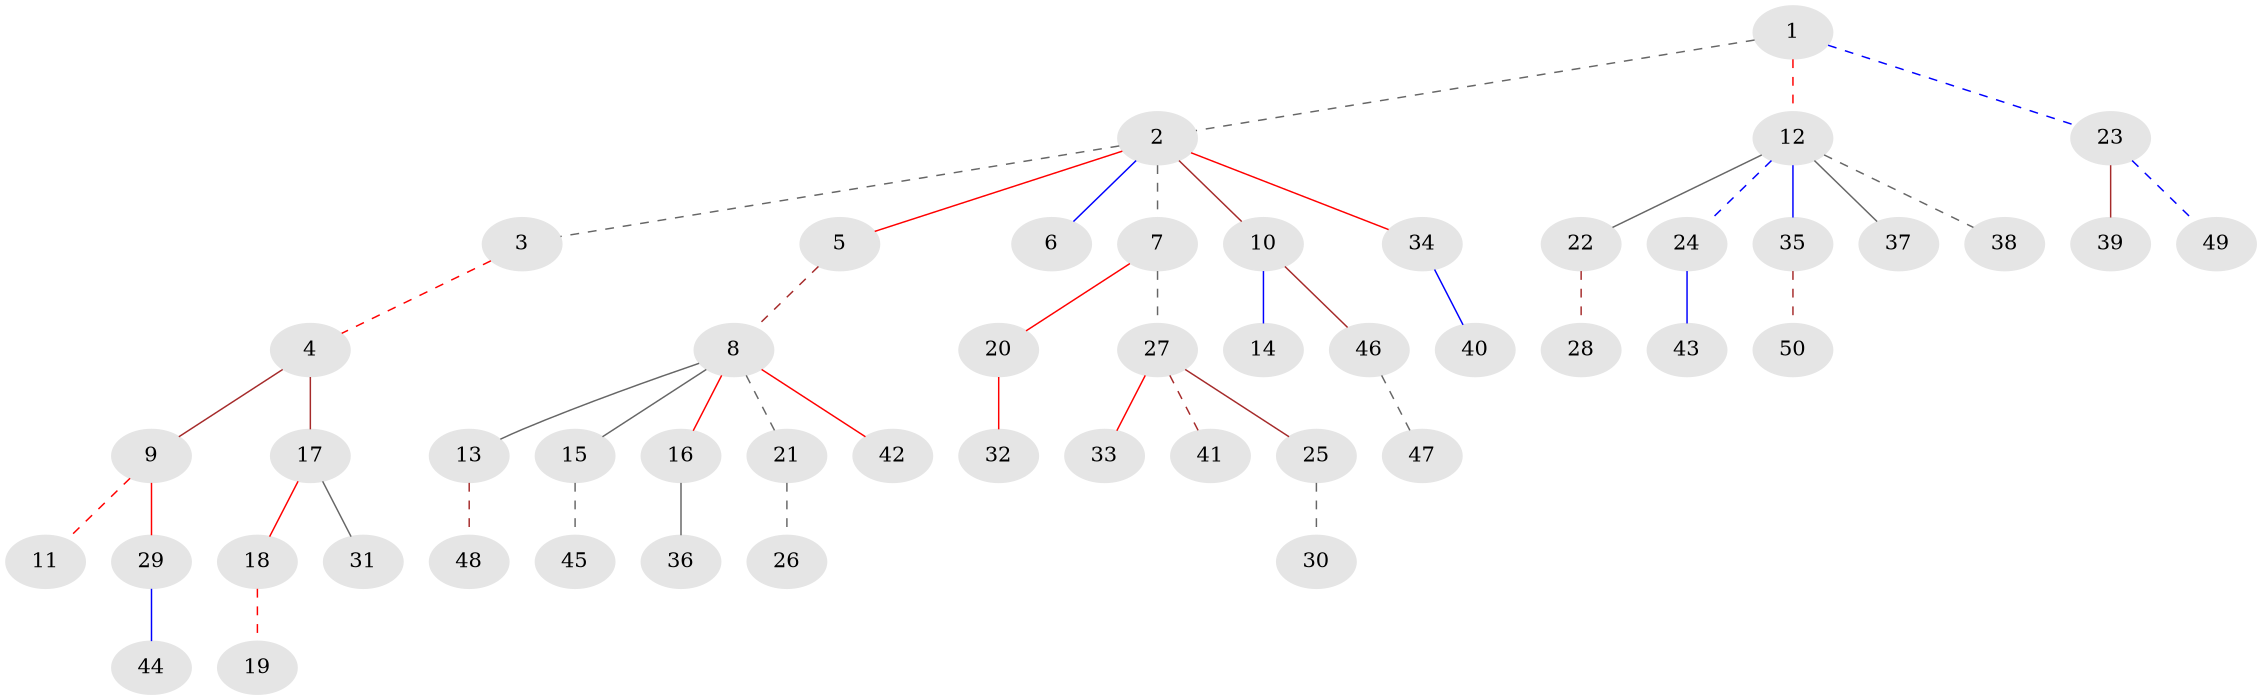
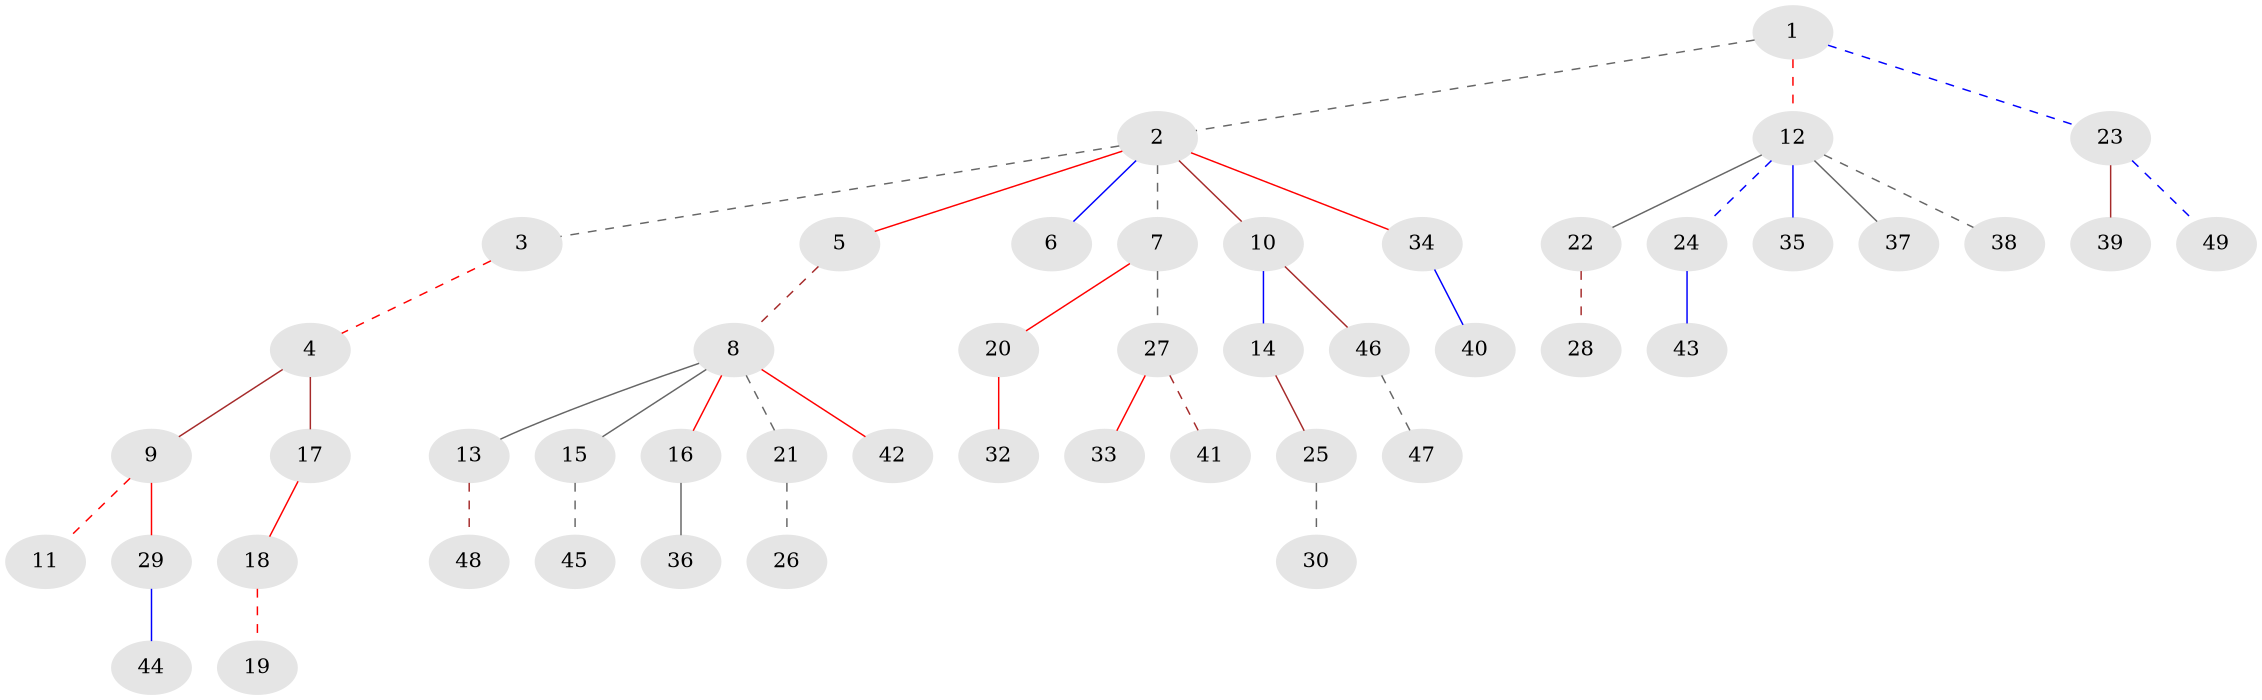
node "50": removed
edge "27" -- "25": now "14" -- "25"
node "31": removed
